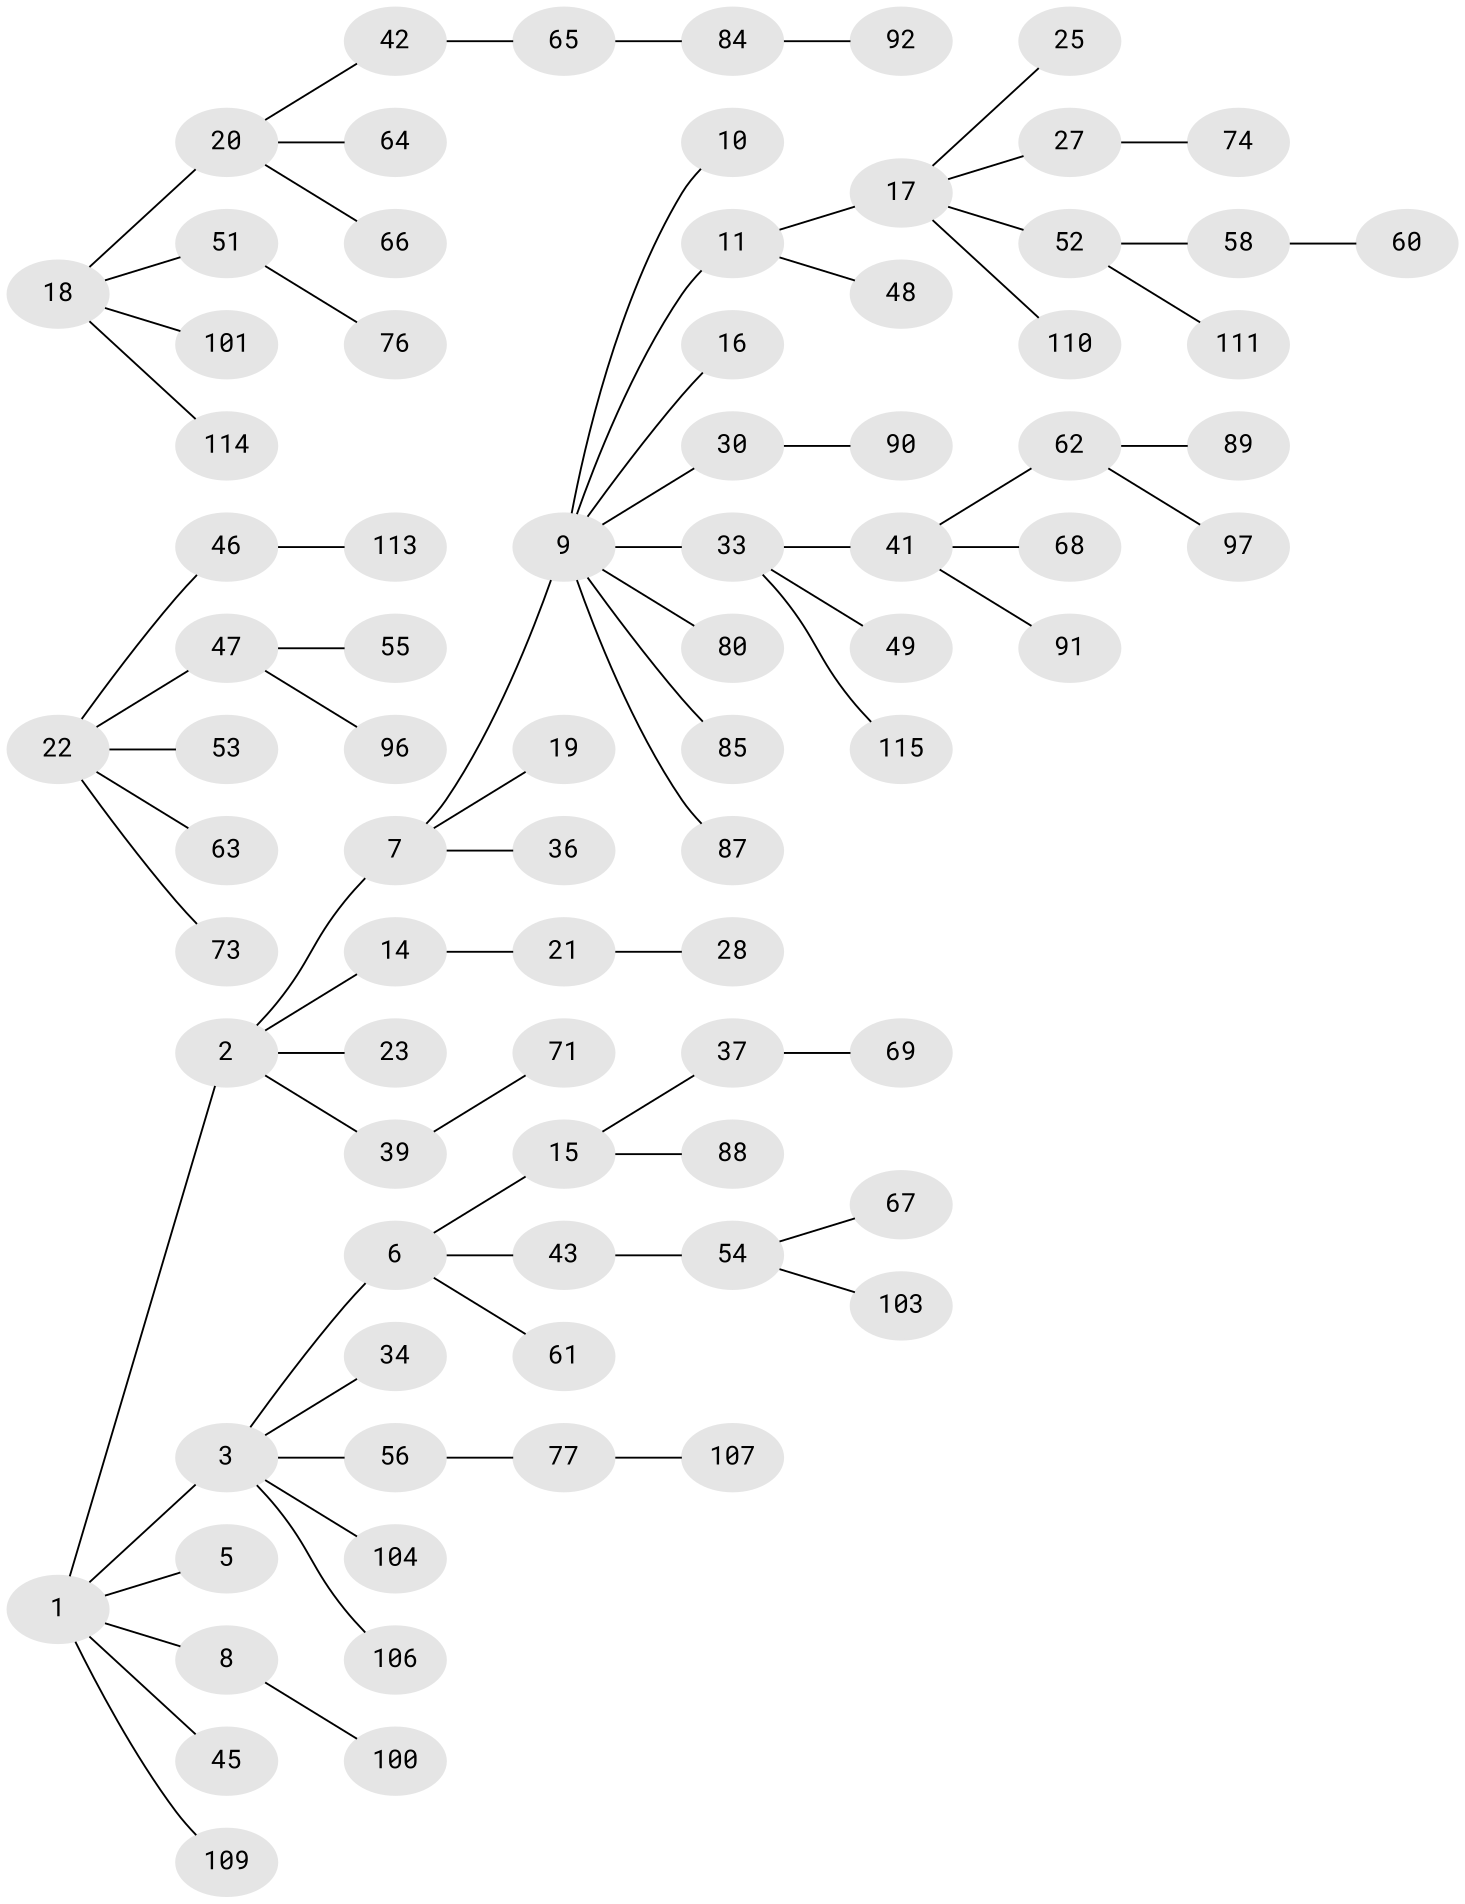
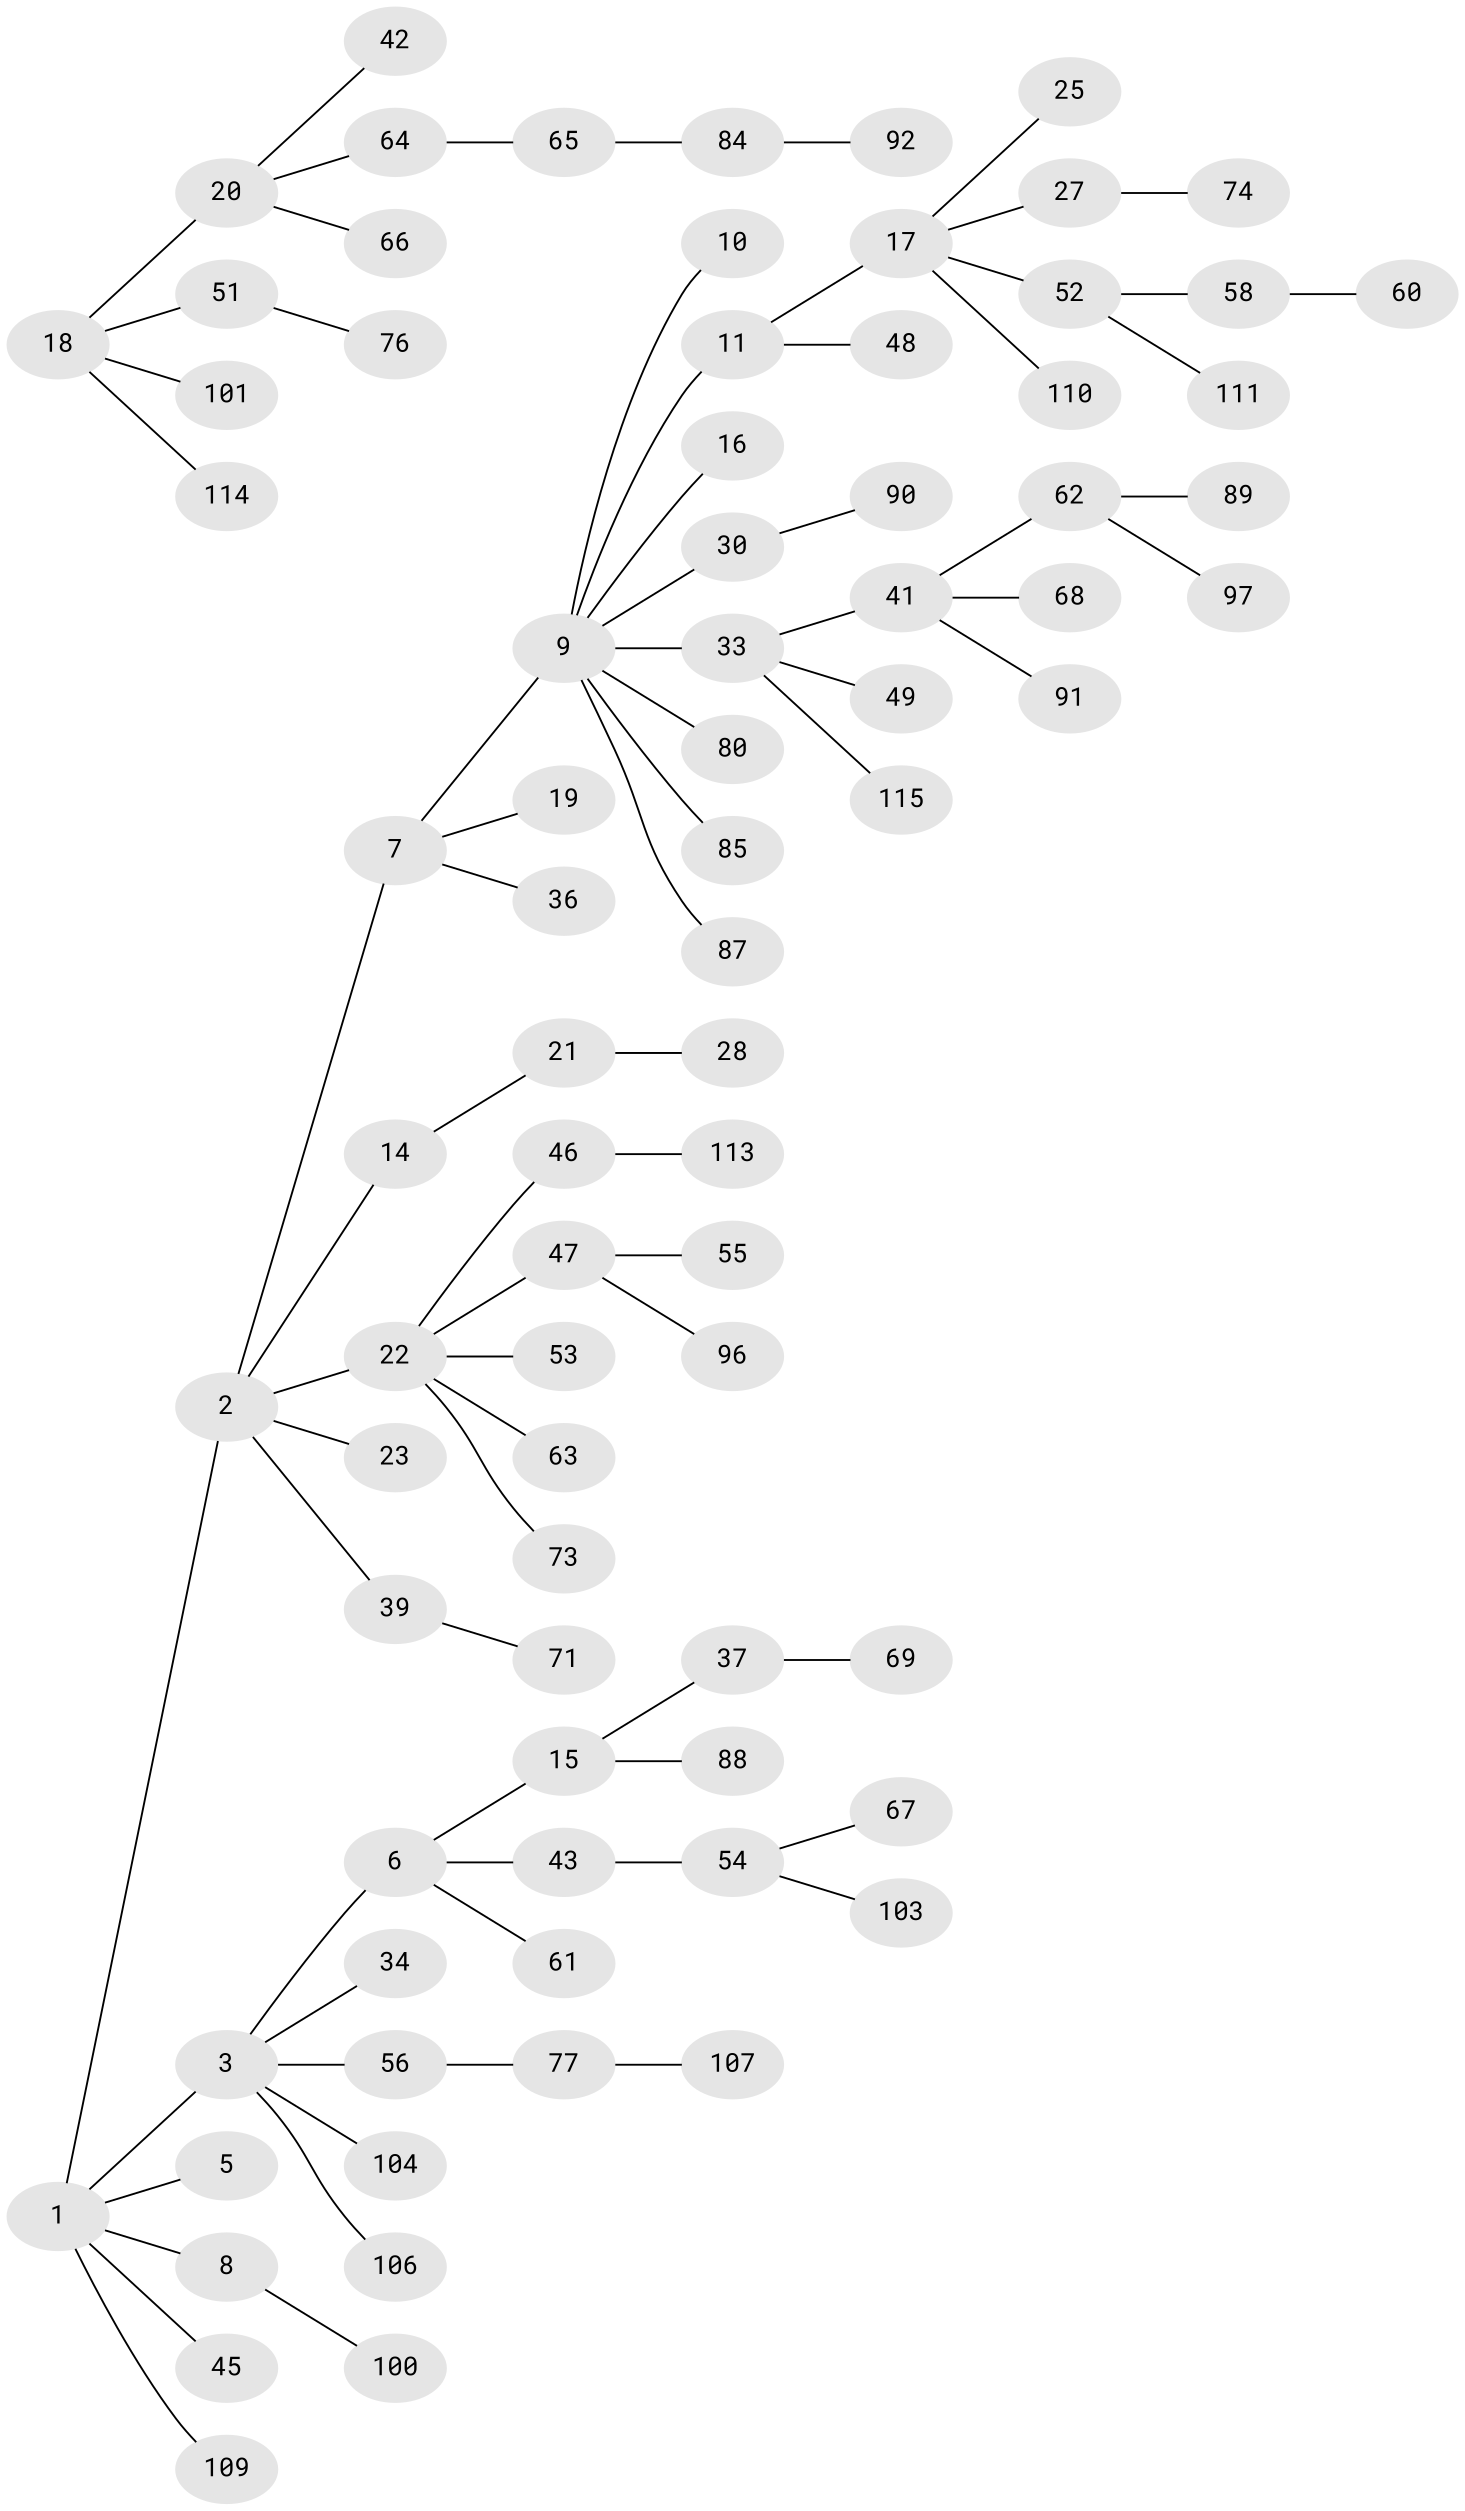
edge "42" -- "65": now "64" -- "65"
edge "22" -- "2": added
